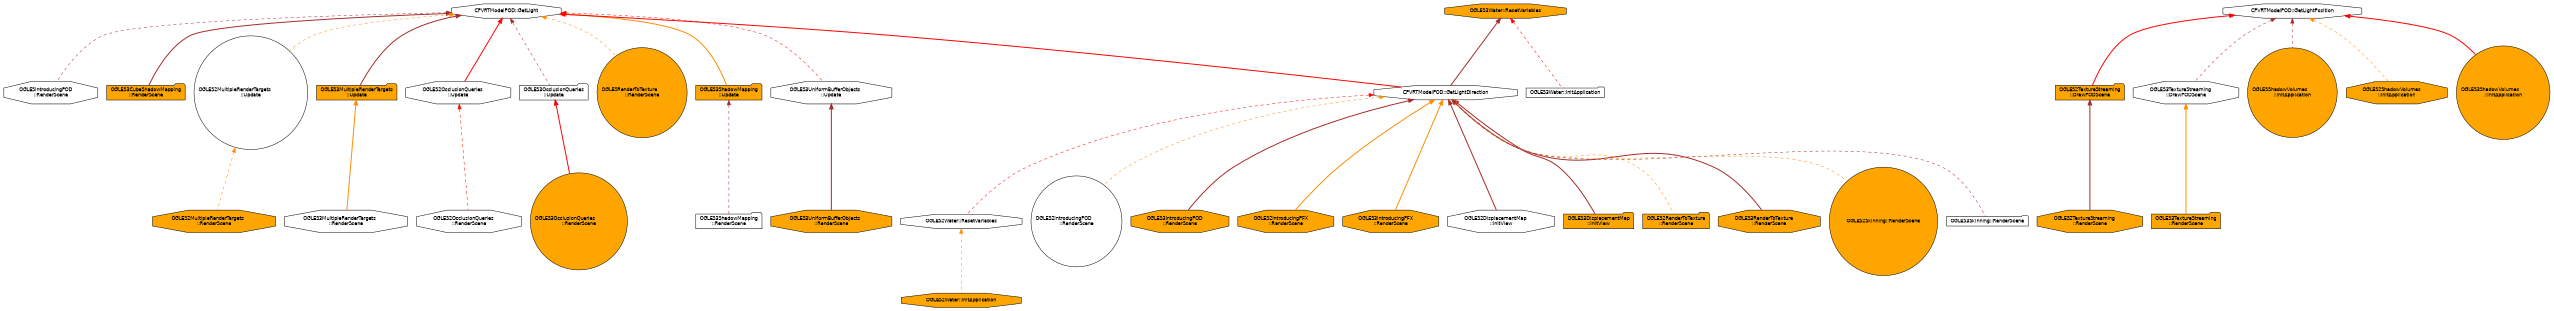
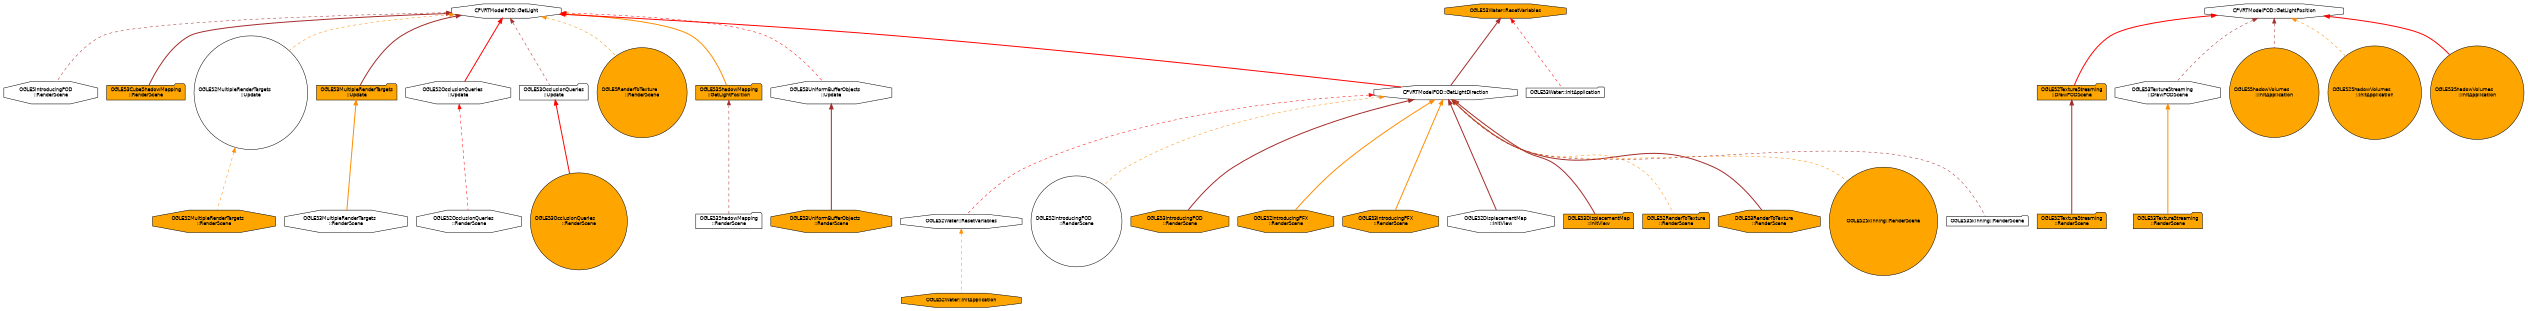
node "OGLES3ShadowMapping ::Update": label "OGLES3ShadowMapping ::Update" -> "OGLES3ShadowMapping ::GetLightPosition"
node "OGLES2ShadowVolumes ::InitApplication": shape octagon -> circle
node "OGLES2TextureStreaming ::RenderScene": shape octagon -> folder
